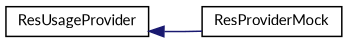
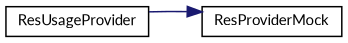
edge "ResProviderMock" -> "ResUsageProvider": reversed
